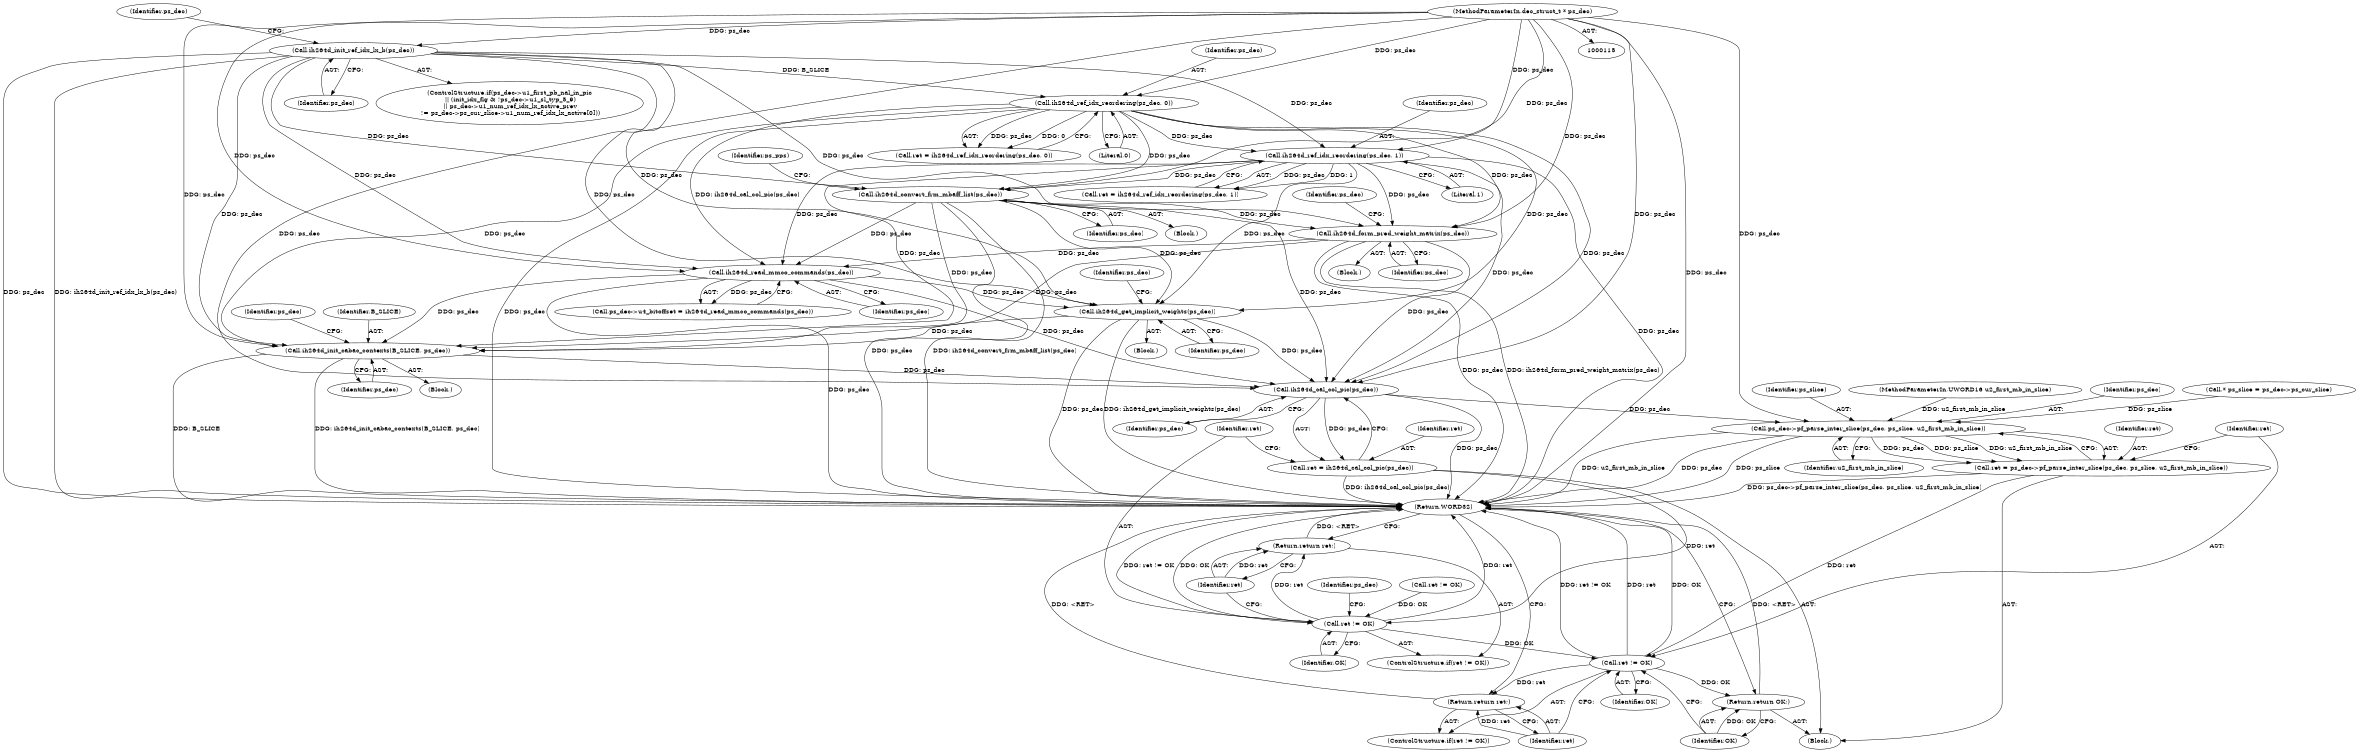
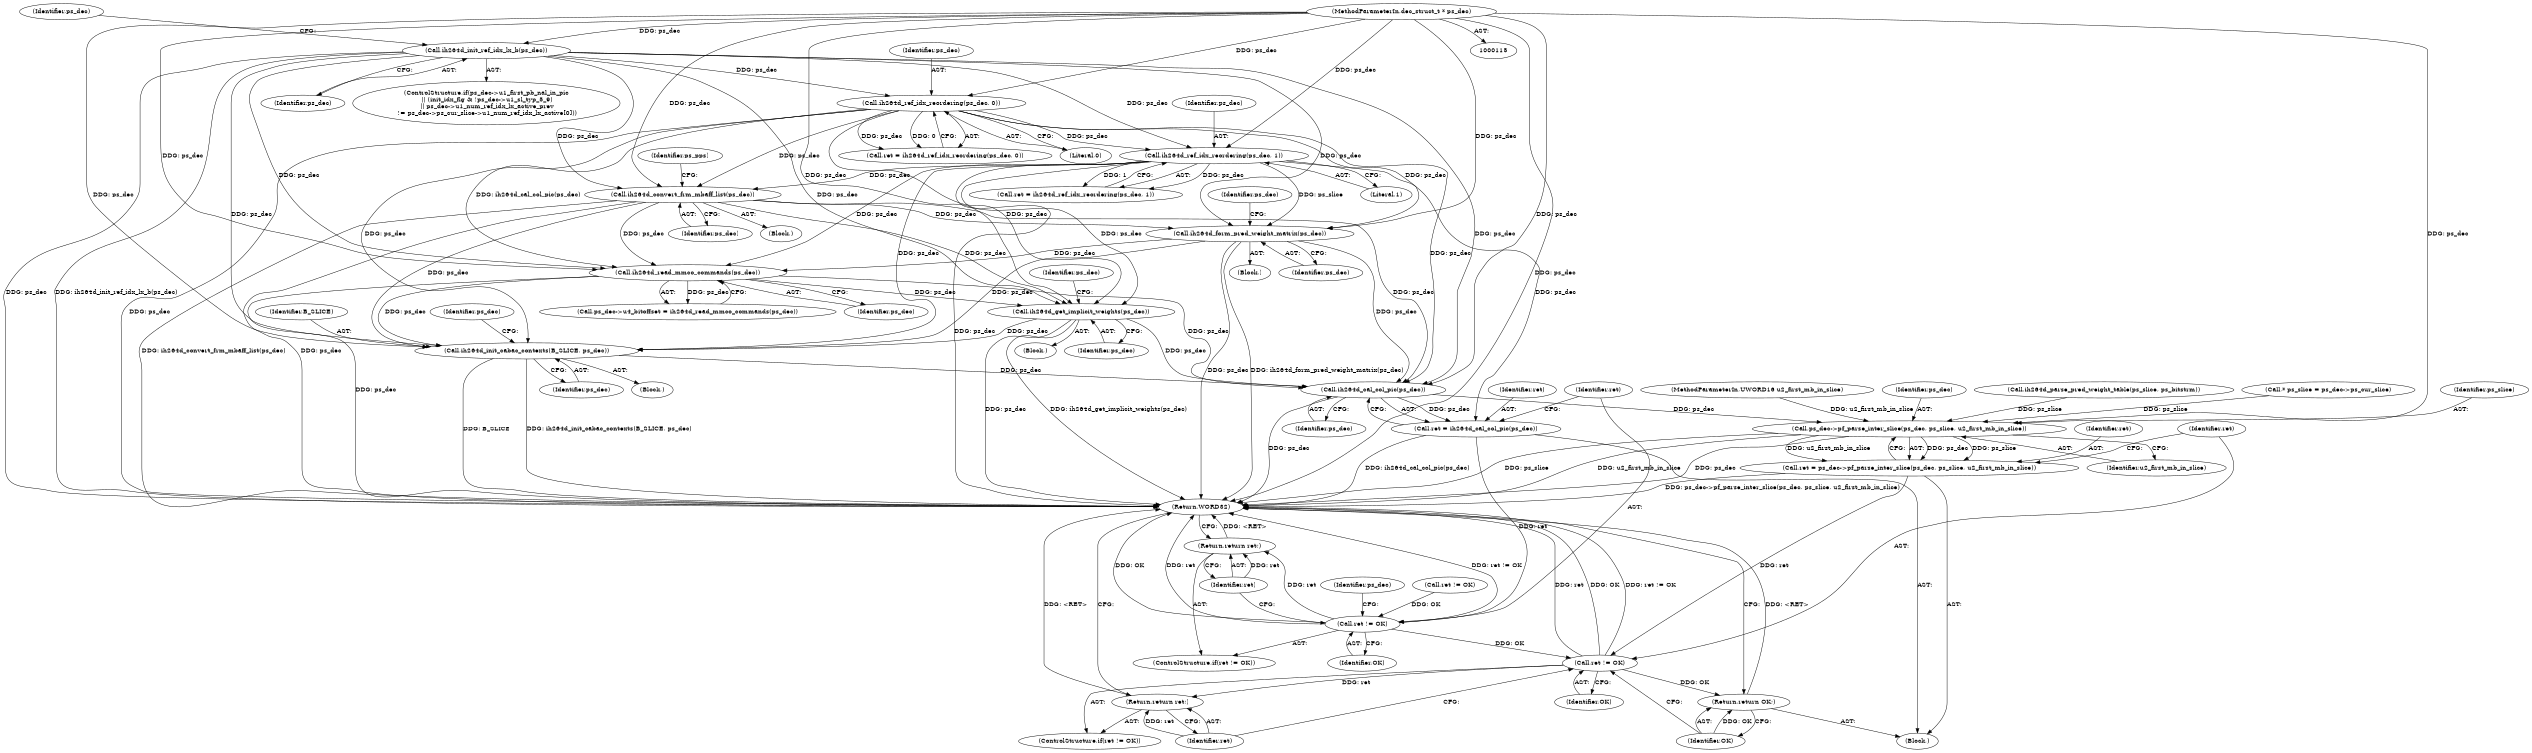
edge "(Call,ih264d_init_ref_idx_lx_b(ps_dec))" -> "(Call,ih264d_ref_idx_reordering(ps_dec, 0))": label "DDG: B_SLICE" -> "DDG: ps_dec"
edge "(Call,ih264d_ref_idx_reordering(ps_dec, 1))" -> "(Call,ih264d_form_pred_weight_matrix(ps_dec))": label "DDG: ps_dec" -> "DDG: ps_slice"
edge "(Call,ih264d_ref_idx_reordering(ps_dec, 1))" -> "(Call,ih264d_cal_col_pic(ps_dec))": now "(Call,ih264d_ref_idx_reordering(ps_dec, 1))" -> "(Call,ret = ih264d_cal_col_pic(ps_dec))"
node "(Call,ih264d_parse_pred_weight_table(ps_slice, ps_bitstrm))": added
